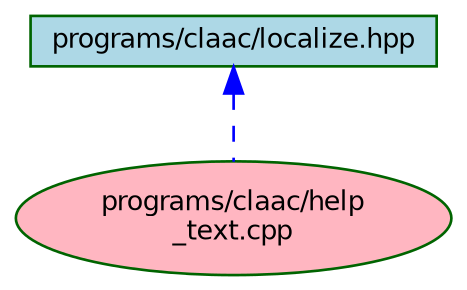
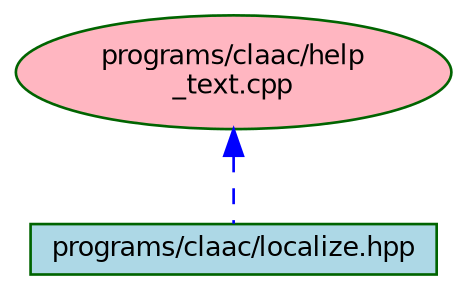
edge "programs/claac/help _text.cpp" -> "programs/claac/localize.hpp": reversed
